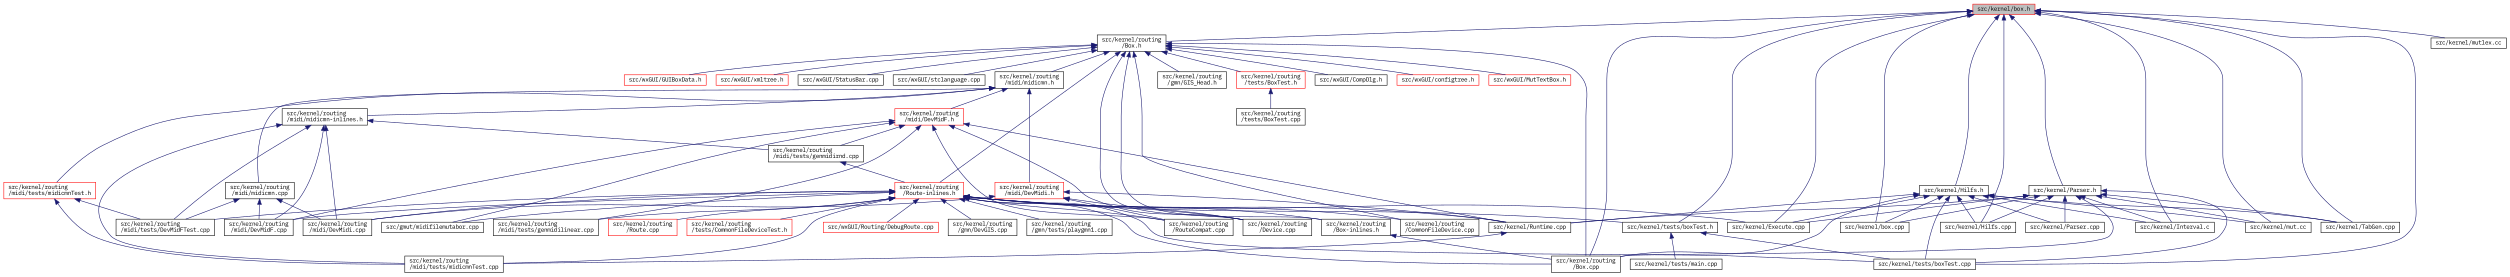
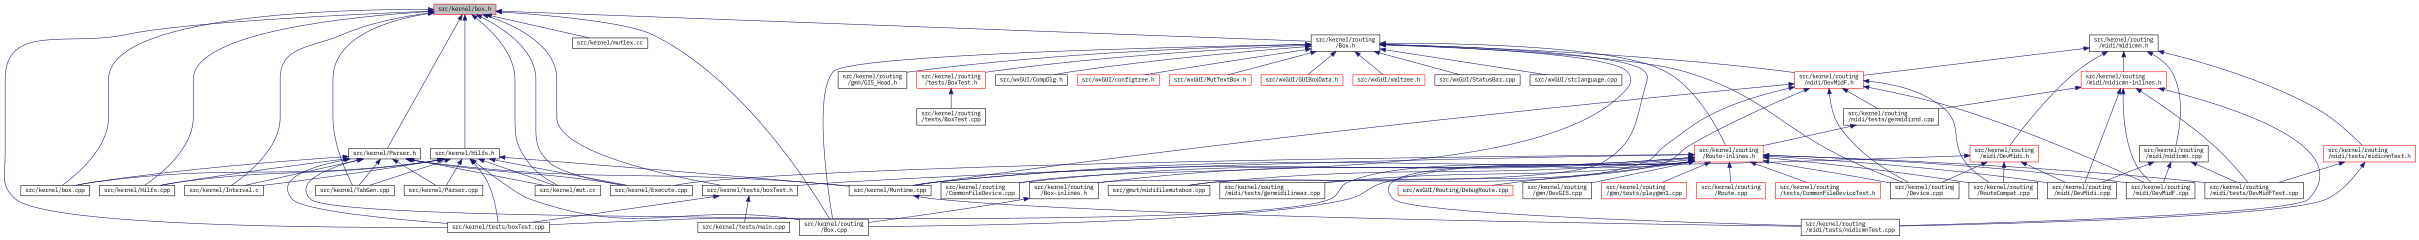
edge "src/kernel/routing /midi/midicmn.h" -> "src/kernel/routing /Box.h": now "src/kernel/routing /midi/DevMidF.h" -> "src/kernel/routing /Box.h"
node "src/kernel/routing /midi/midicmn-inlines.h": color black -> red
node "src/kernel/routing /gmn/tests/playgmn1.cpp": color black -> red
